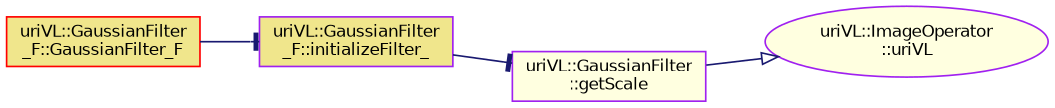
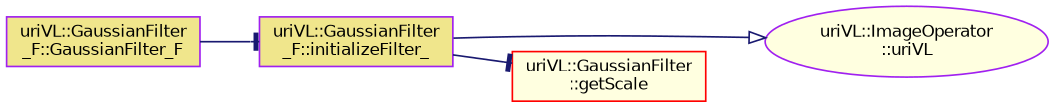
node "uriVL::GaussianFilter _F::GaussianFilter_F": color red -> purple
edge "uriVL::GaussianFilter ::getScale" -> "uriVL::ImageOperator ::uriVL": now "uriVL::GaussianFilter _F::initializeFilter_" -> "uriVL::ImageOperator ::uriVL"
node "uriVL::GaussianFilter ::getScale": color purple -> red
